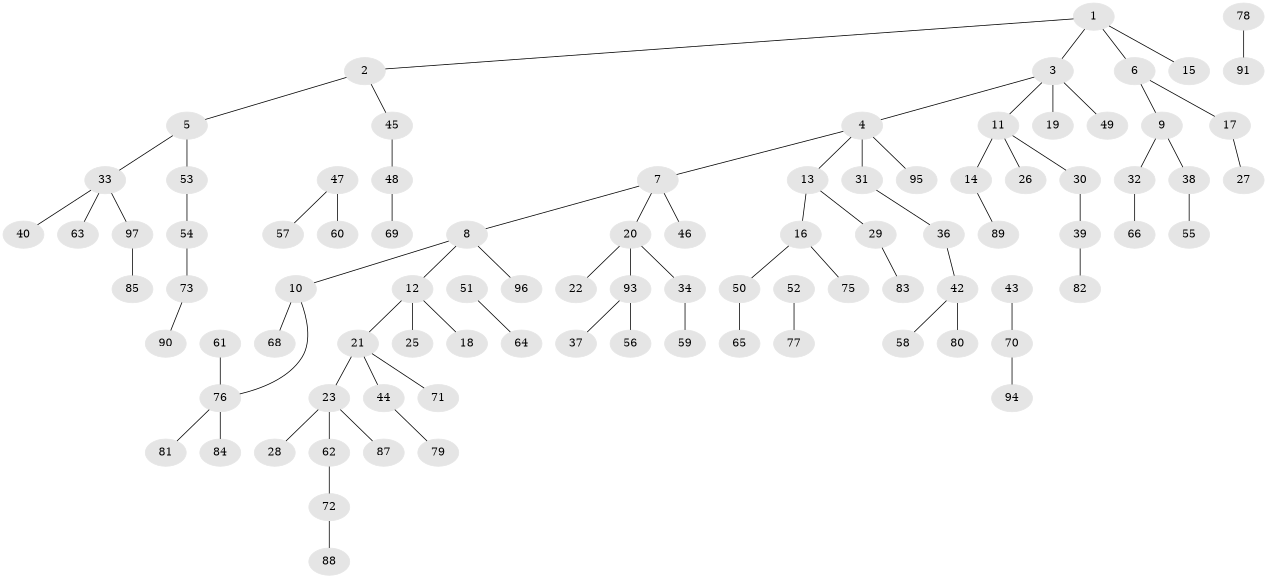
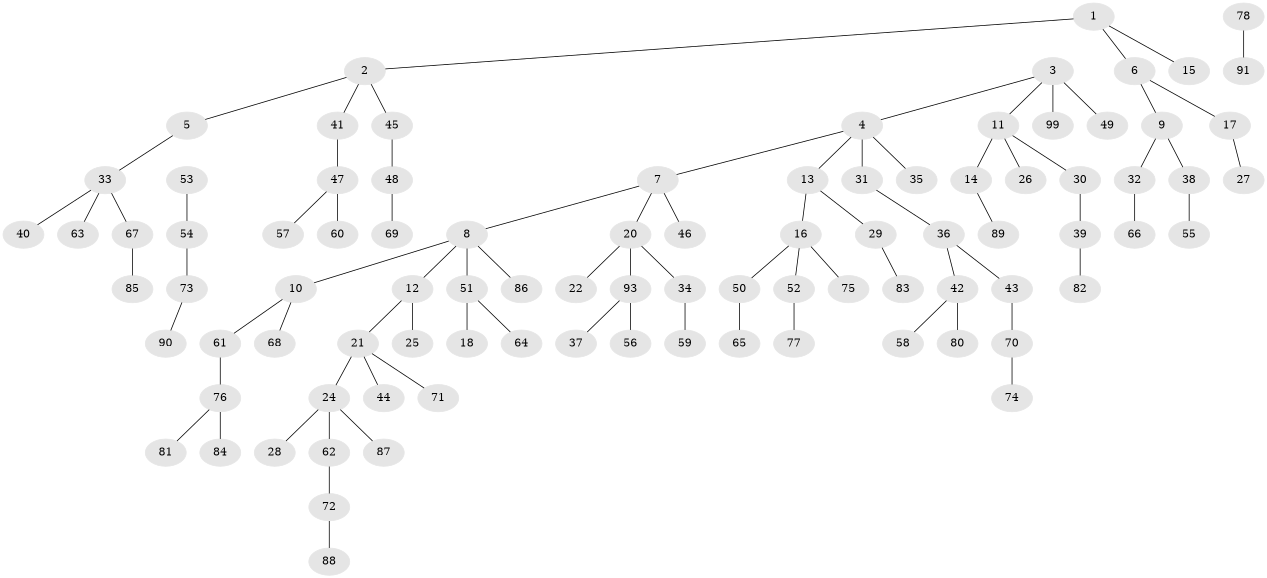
edge "1" -- "3": removed
node "41": added
node "19": label "19" -> "99"
edge "5" -- "53": removed
node "95": label "95" -> "35"
node "97": label "97" -> "67"
edge "8" -- "51": added
edge "16" -- "52": added
edge "36" -- "43": added
node "96": label "96" -> "86"
edge "12" -- "18": now "51" -- "18"
edge "10" -- "76": now "10" -- "61"
node "23": label "23" -> "24"
node "94": label "94" -> "74"
node "79": removed
